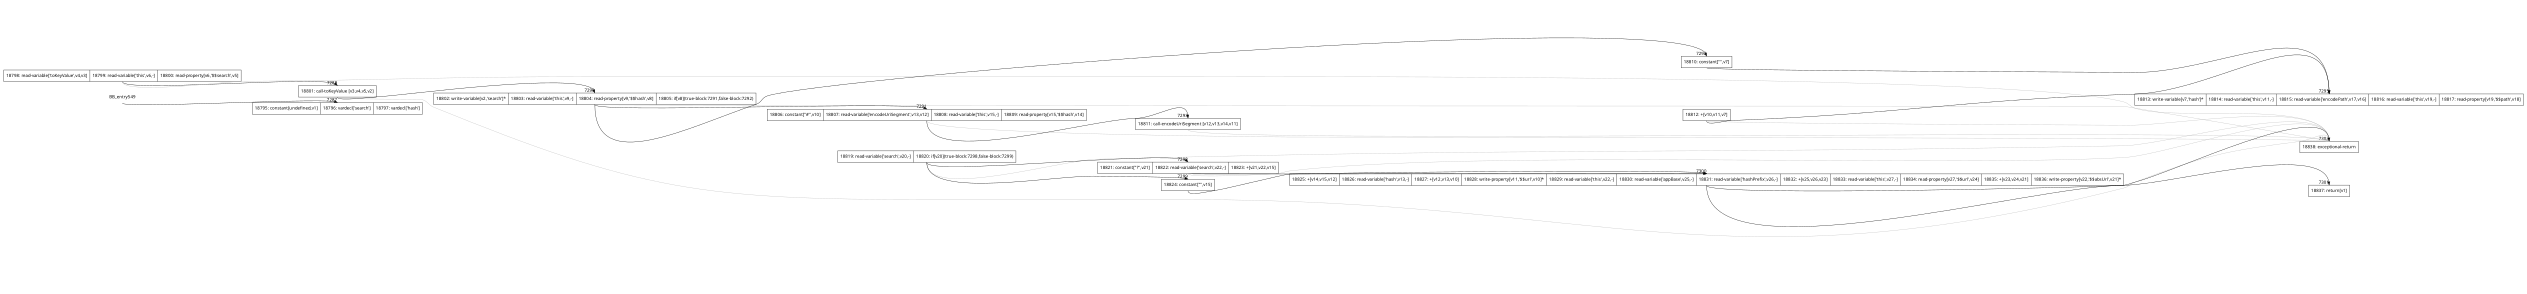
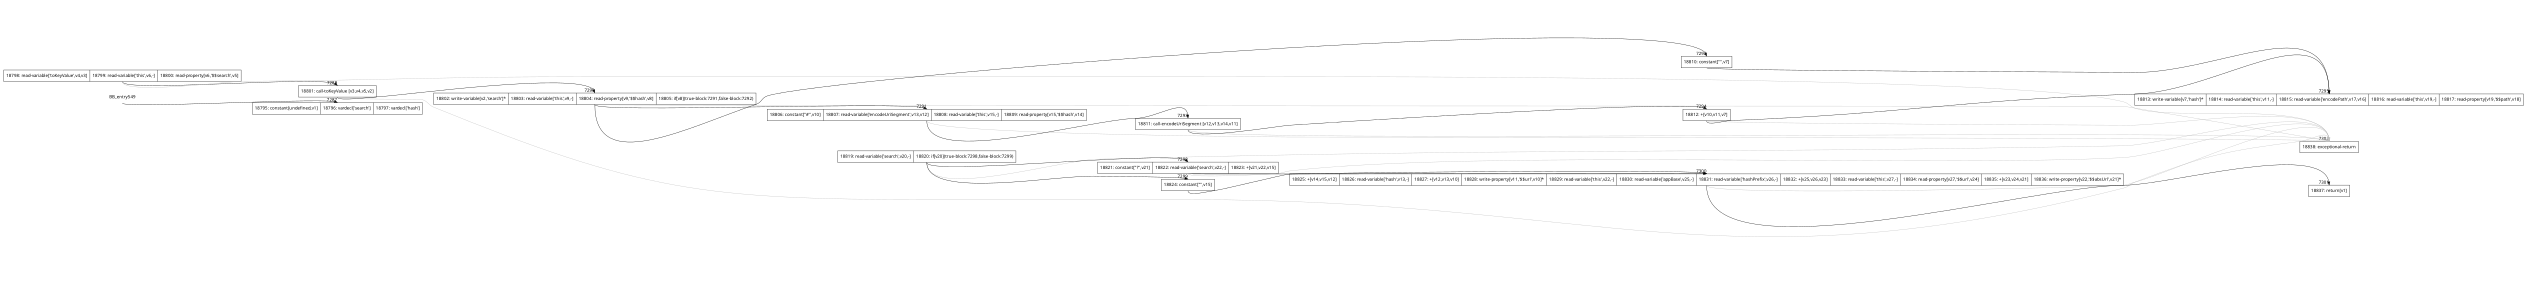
edge "18811: call-encodeUriSegment [v12,v13,v14,v11]" -> "18812: +[v10,v11,v7]": added
edge "18825: +[v14,v15,v12]" -> "18838: exceptional-return": color black -> gray
